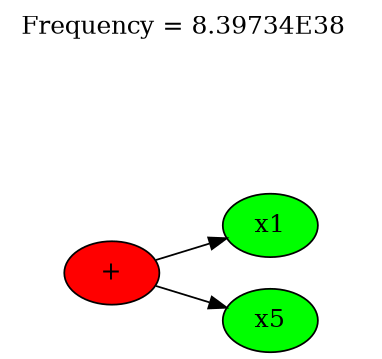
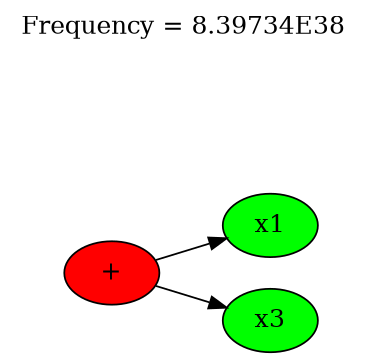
node "x5": label "x5" -> "x3"
